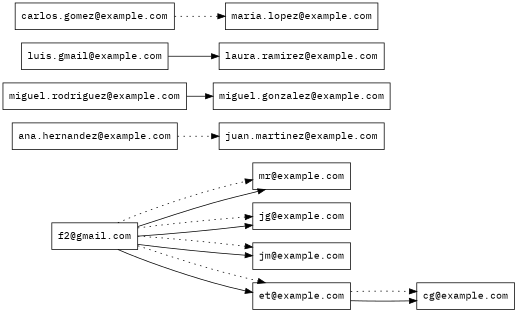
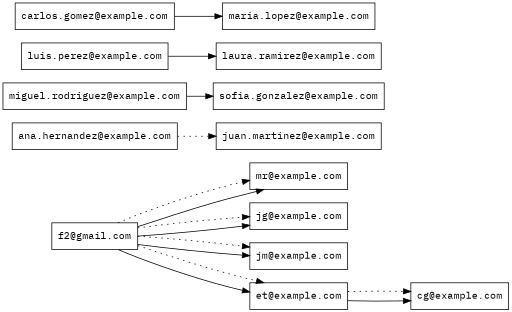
edge "carlos.gomez@example.com" -> "maria.lopez@example.com": style dotted -> solid
node "luis.gmail@example.com": label "luis.gmail@example.com" -> "luis.perez@example.com"
node "miguel.gonzalez@example.com": label "miguel.gonzalez@example.com" -> "sofia.gonzalez@example.com"
